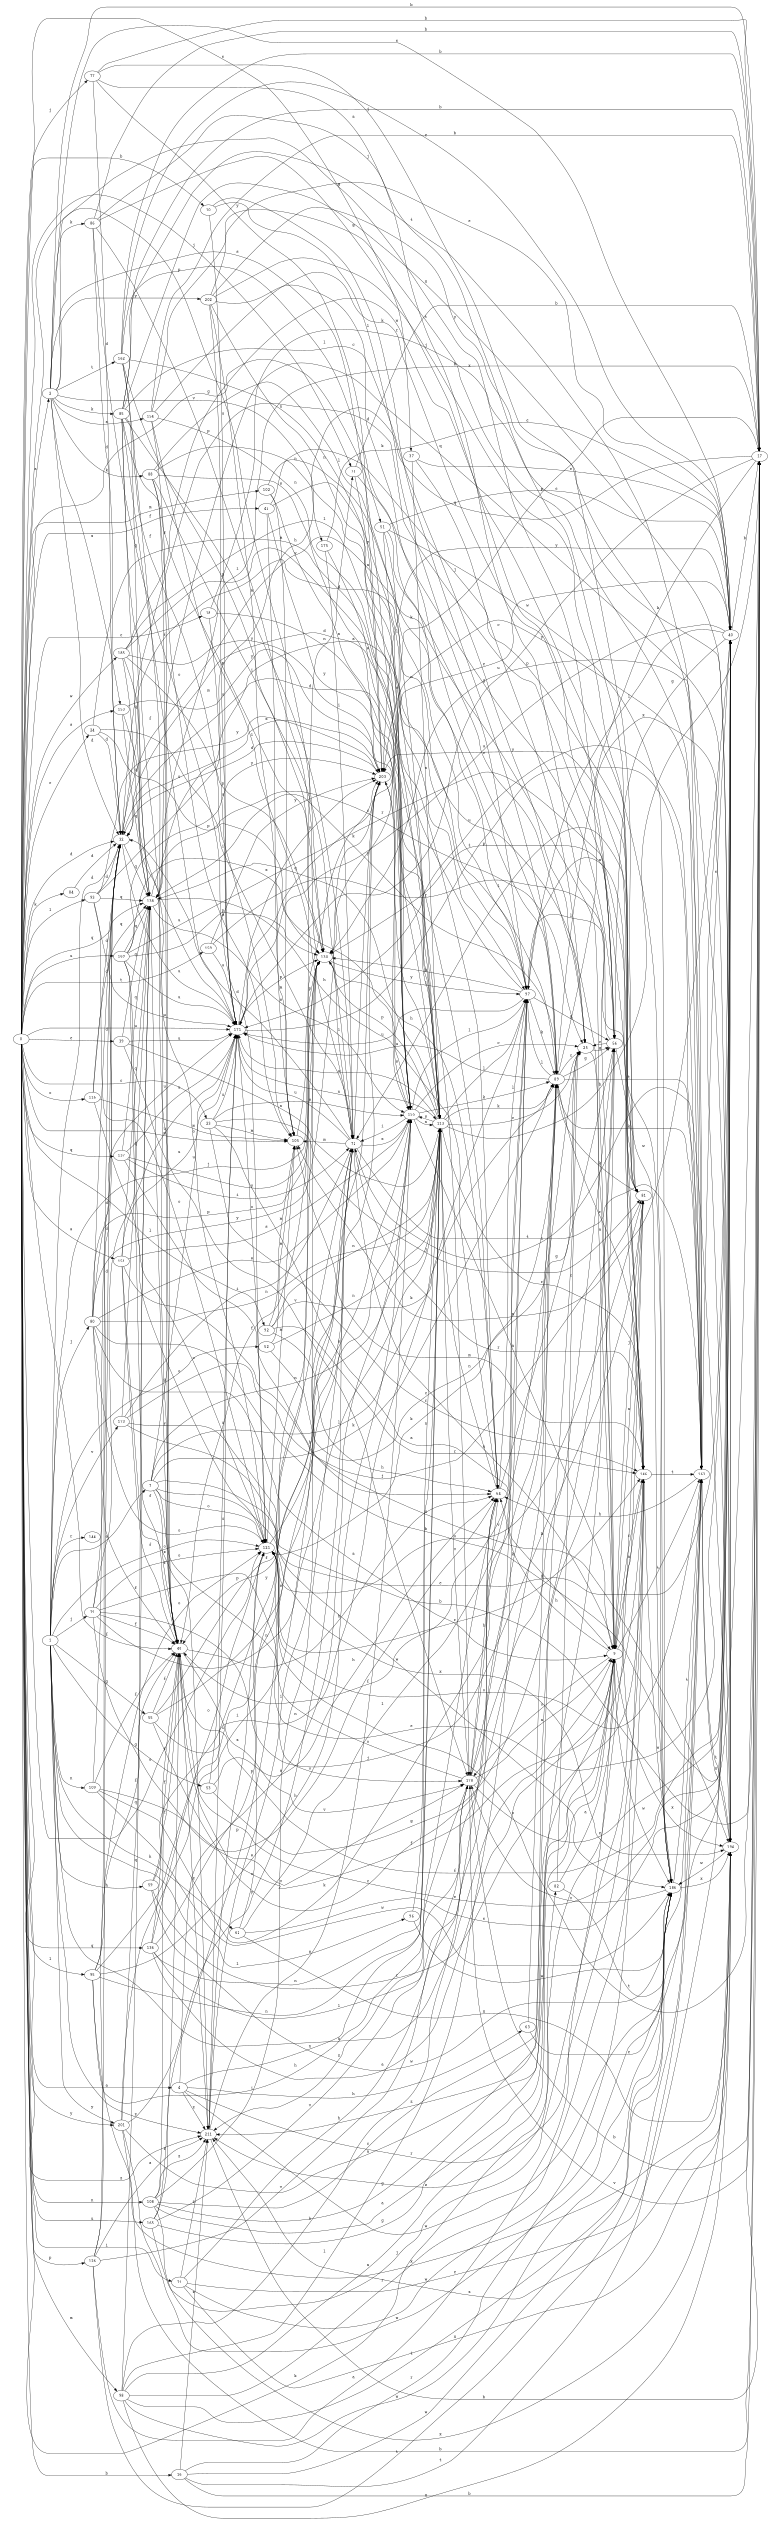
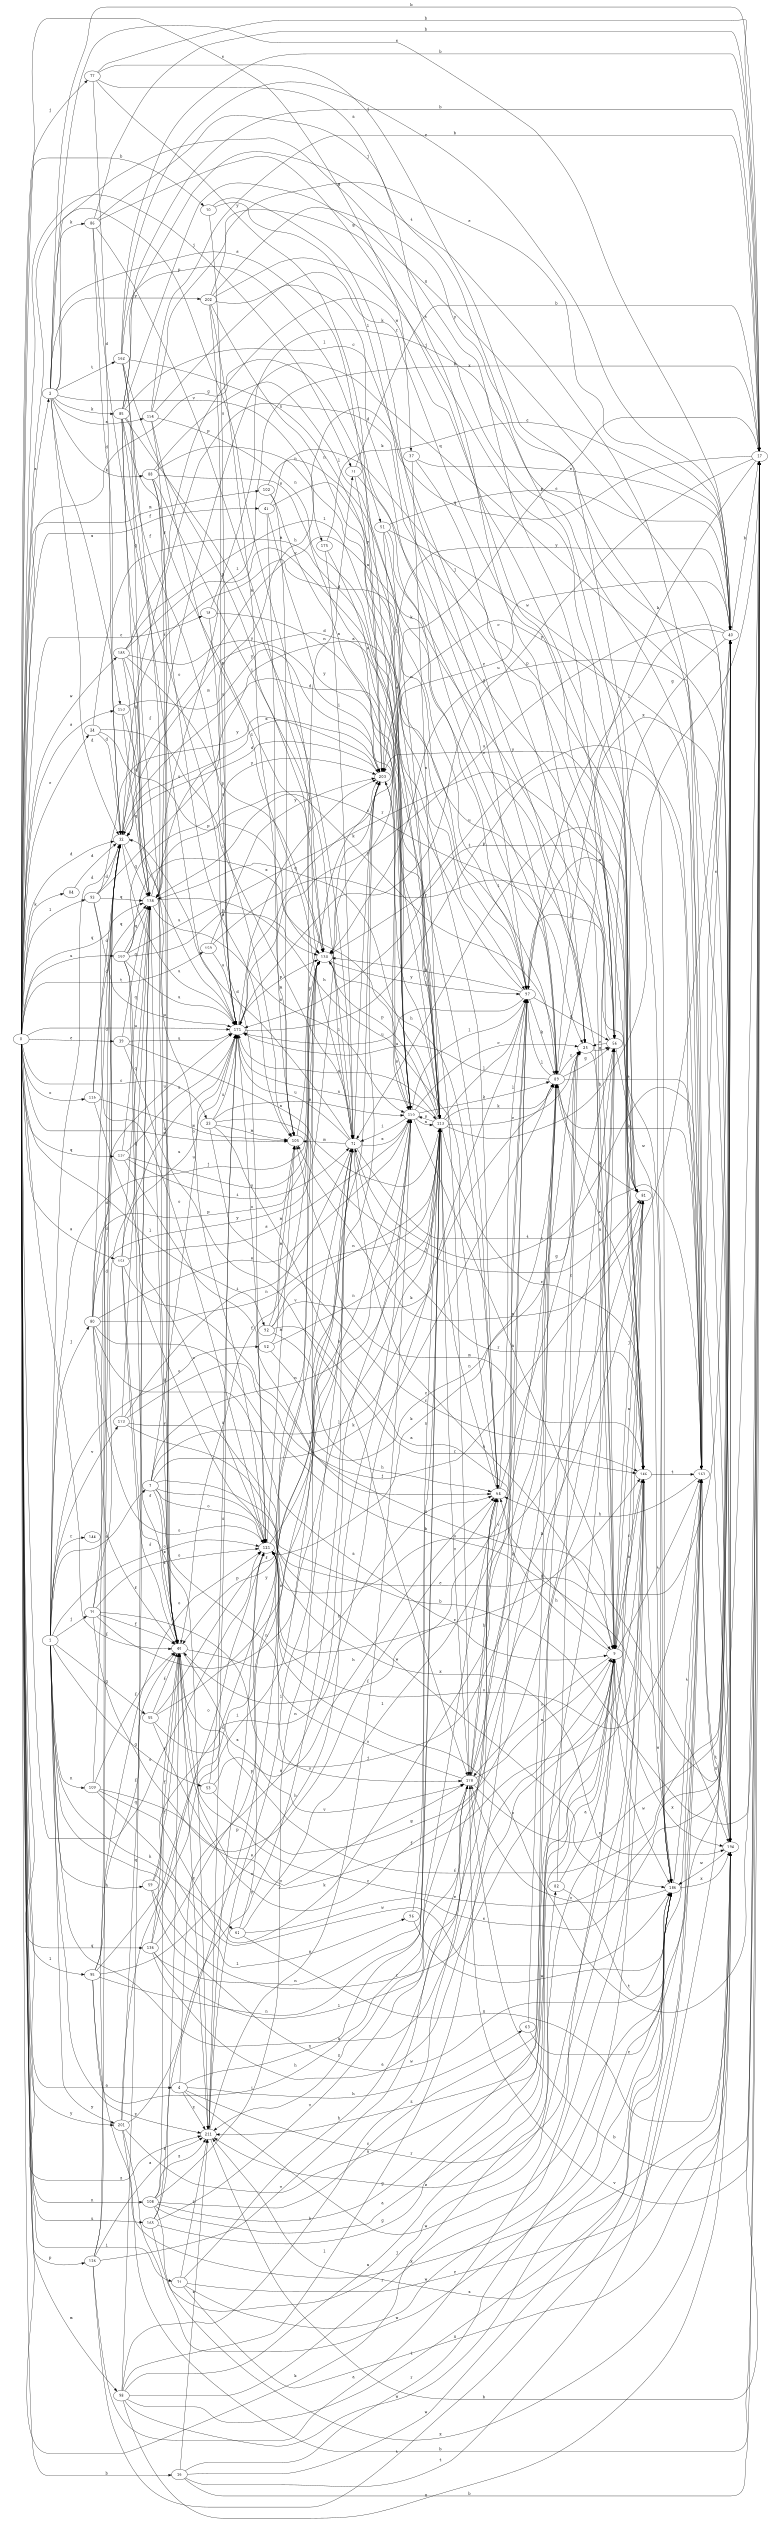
edge "79" -> "40": removed, label "e"
